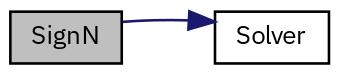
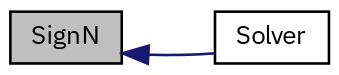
edge "SignN" -> "Solver": reversed
